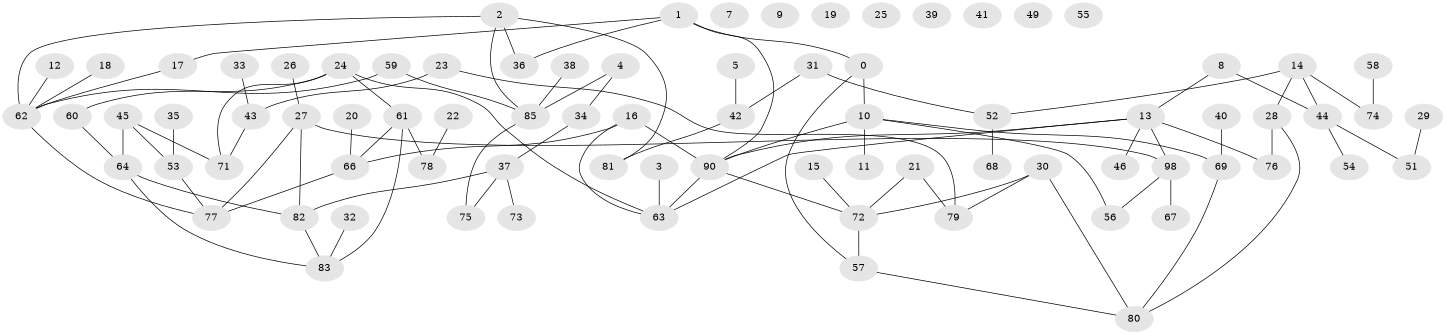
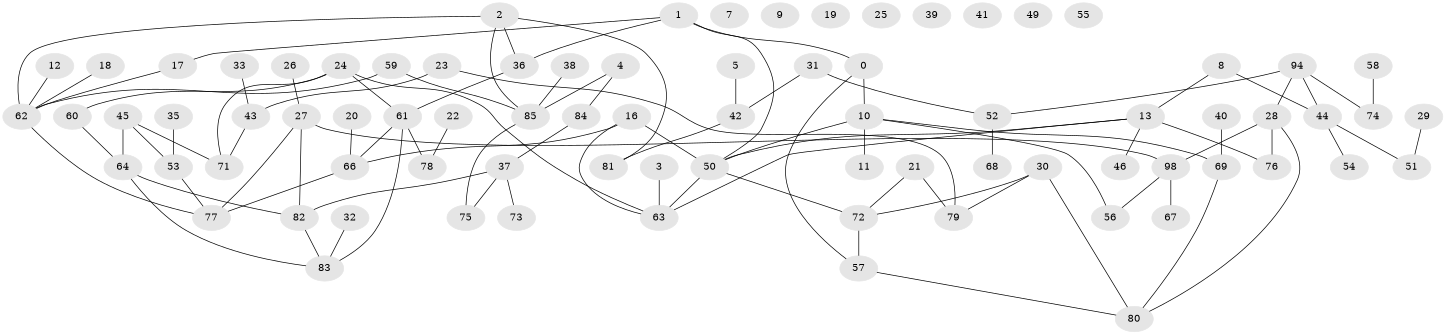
node "14": label "14" -> "94"
edge "36" -- "61": added
node "34": label "34" -> "84"
edge "13" -- "98": now "28" -- "98"
node "90": label "90" -> "50"
node "15": removed
